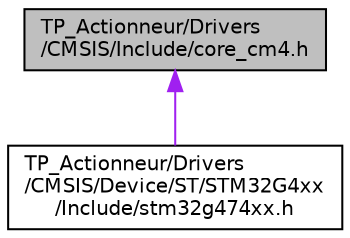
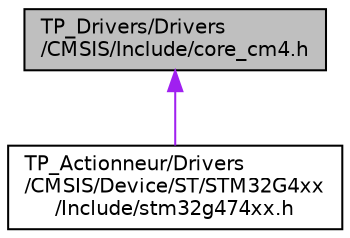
node "TP_Actionneur/Drivers /CMSIS/Include/core_cm4.h": label "TP_Actionneur/Drivers /CMSIS/Include/core_cm4.h" -> "TP_Drivers/Drivers /CMSIS/Include/core_cm4.h"
